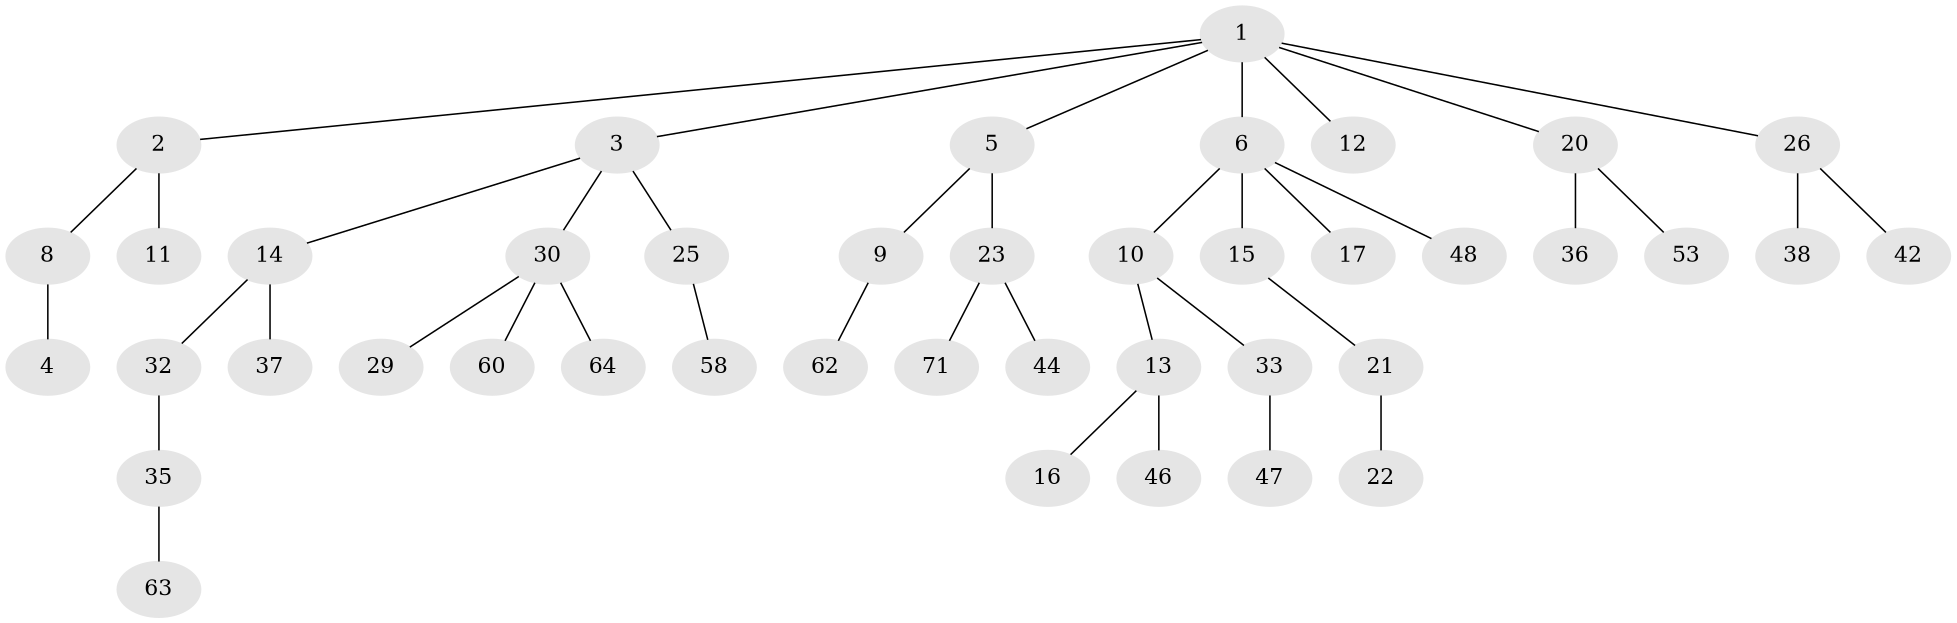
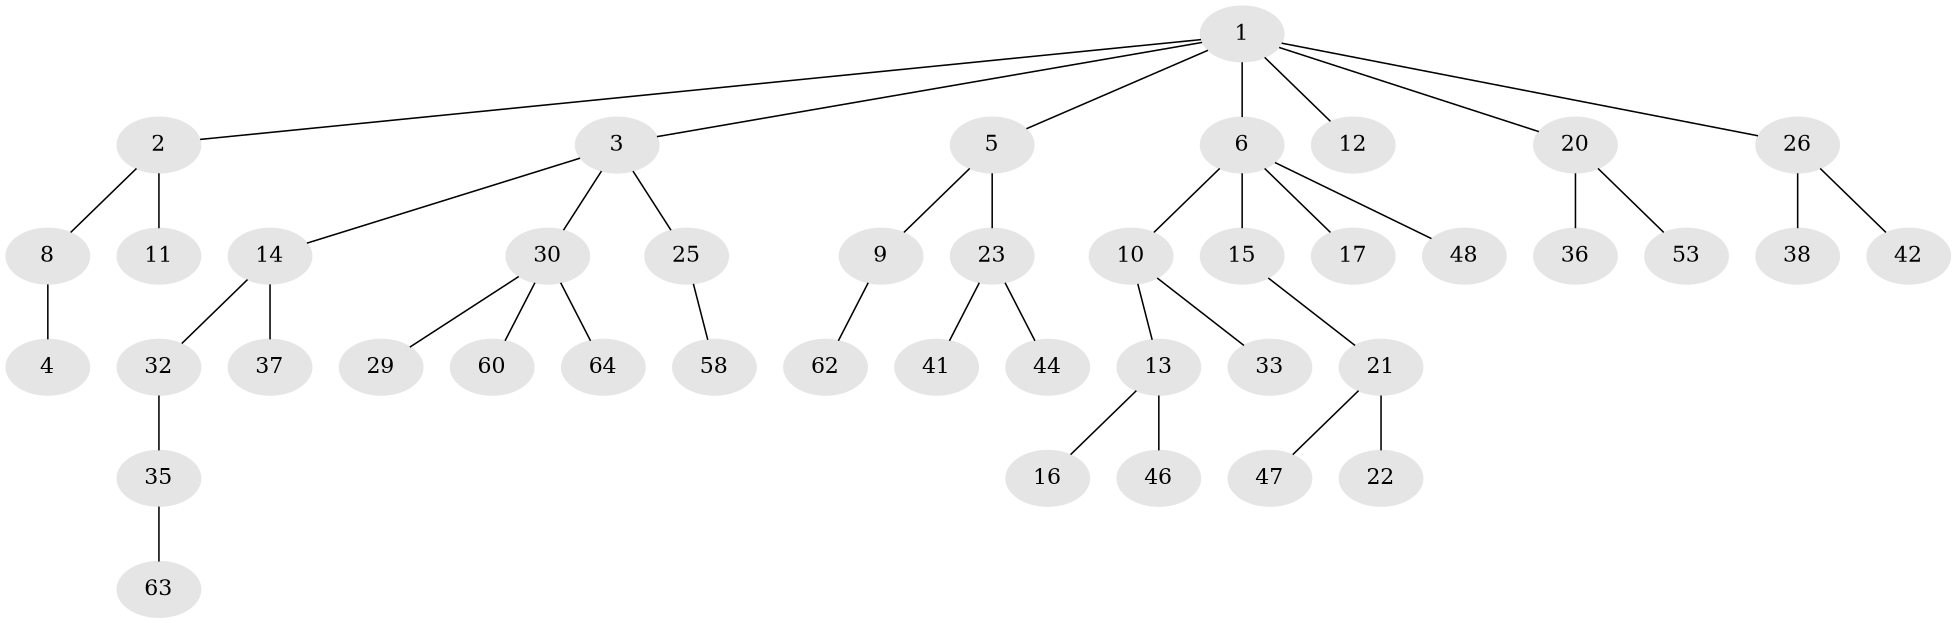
node "71": label "71" -> "41"
edge "33" -- "47": now "21" -- "47"
